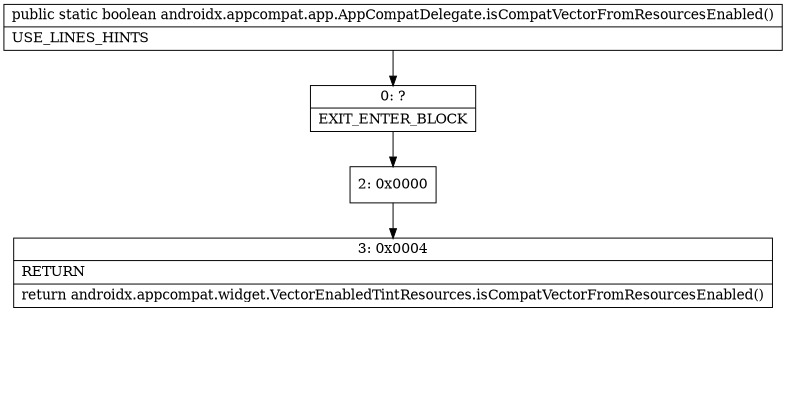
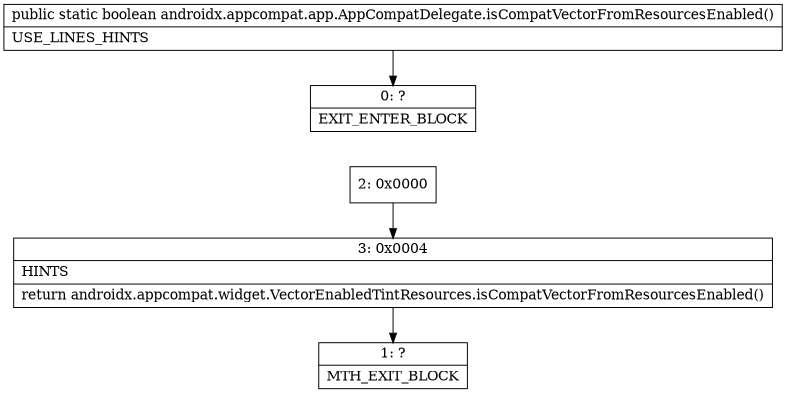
edge "0: ?" -> "2: 0x0000": removed
node "3: 0x0004": text "RETURN" -> "HINTS"
node "1: ?": added
